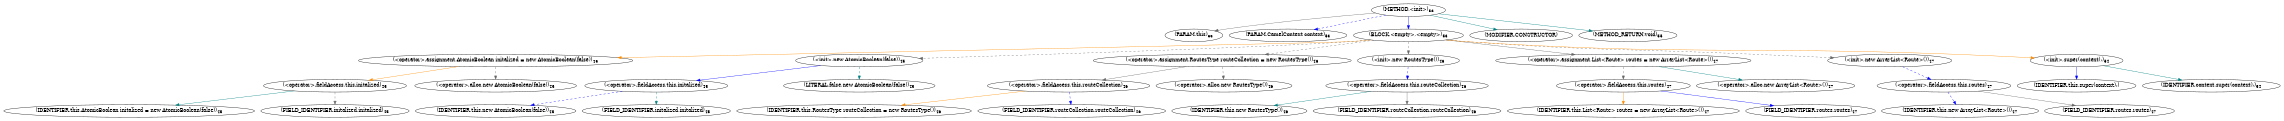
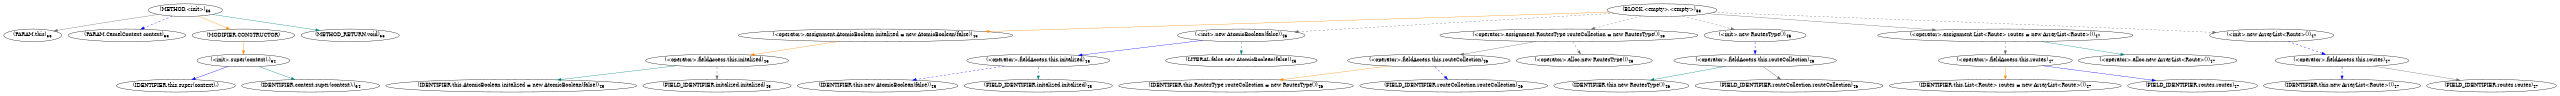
edge "(METHOD,<init>)" -> "(BLOCK,<empty>,<empty>)": removed
edge "(METHOD,<init>)" -> "(MODIFIER,CONSTRUCTOR)": color teal -> darkorange
edge "(BLOCK,<empty>,<empty>)" -> "(<init>,super(context);)": now "(MODIFIER,CONSTRUCTOR)" -> "(<init>,super(context);)"
node "(<init>,new AtomicBoolean(false))": text "45" -> "46"
node "(<operator>.alloc,new AtomicBoolean(false))": removed
